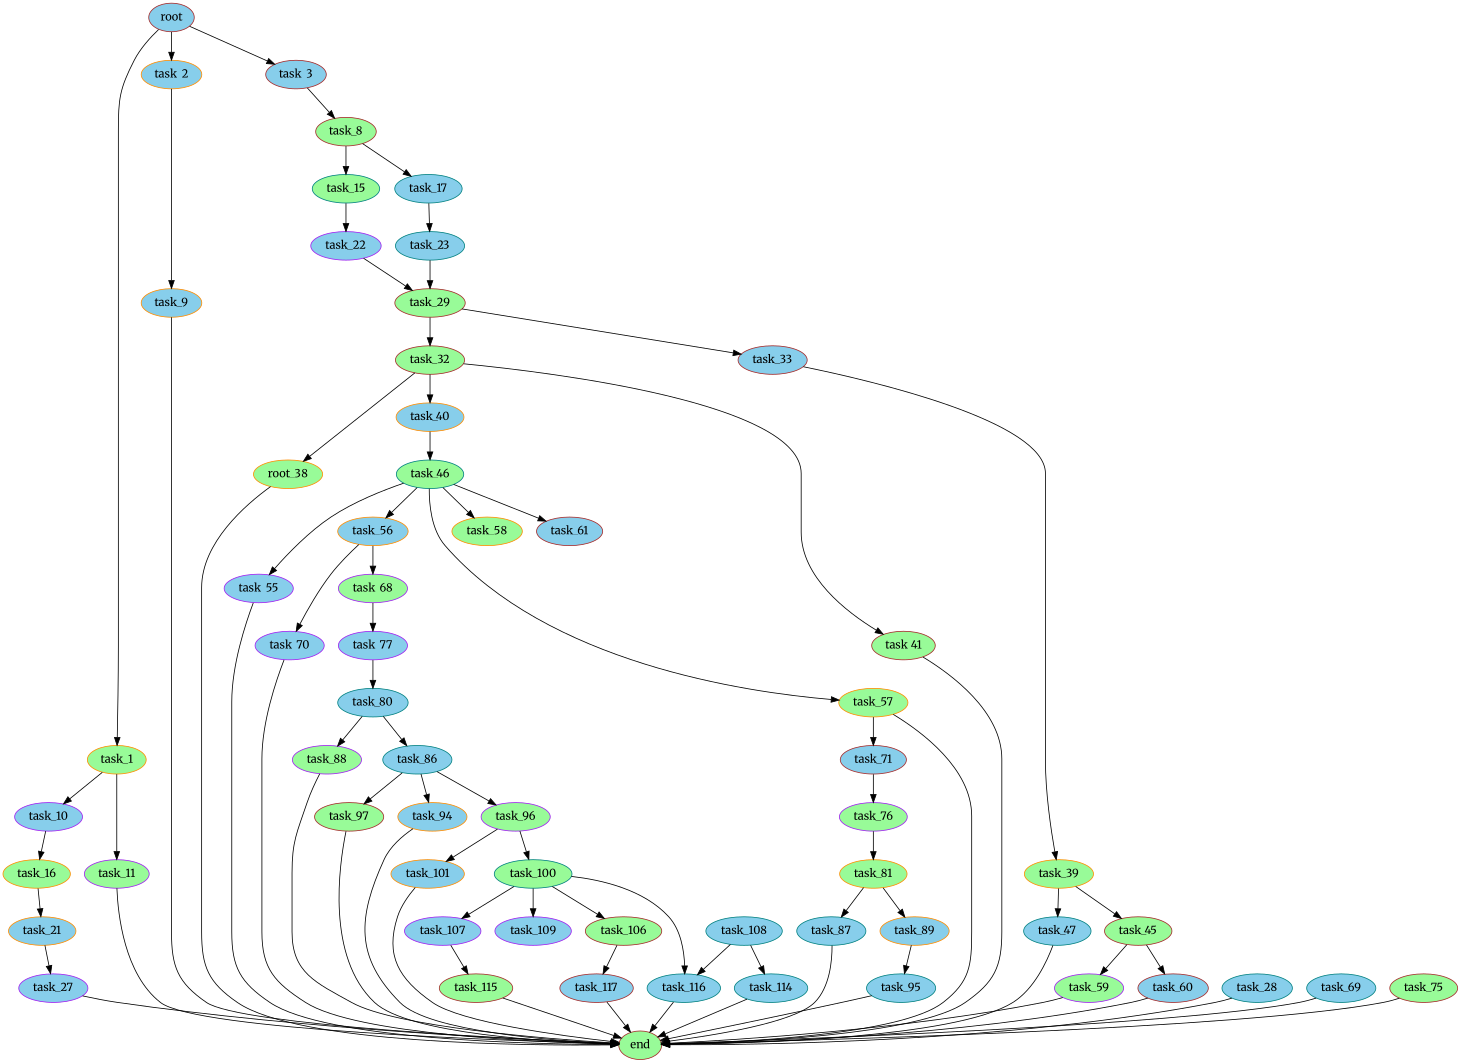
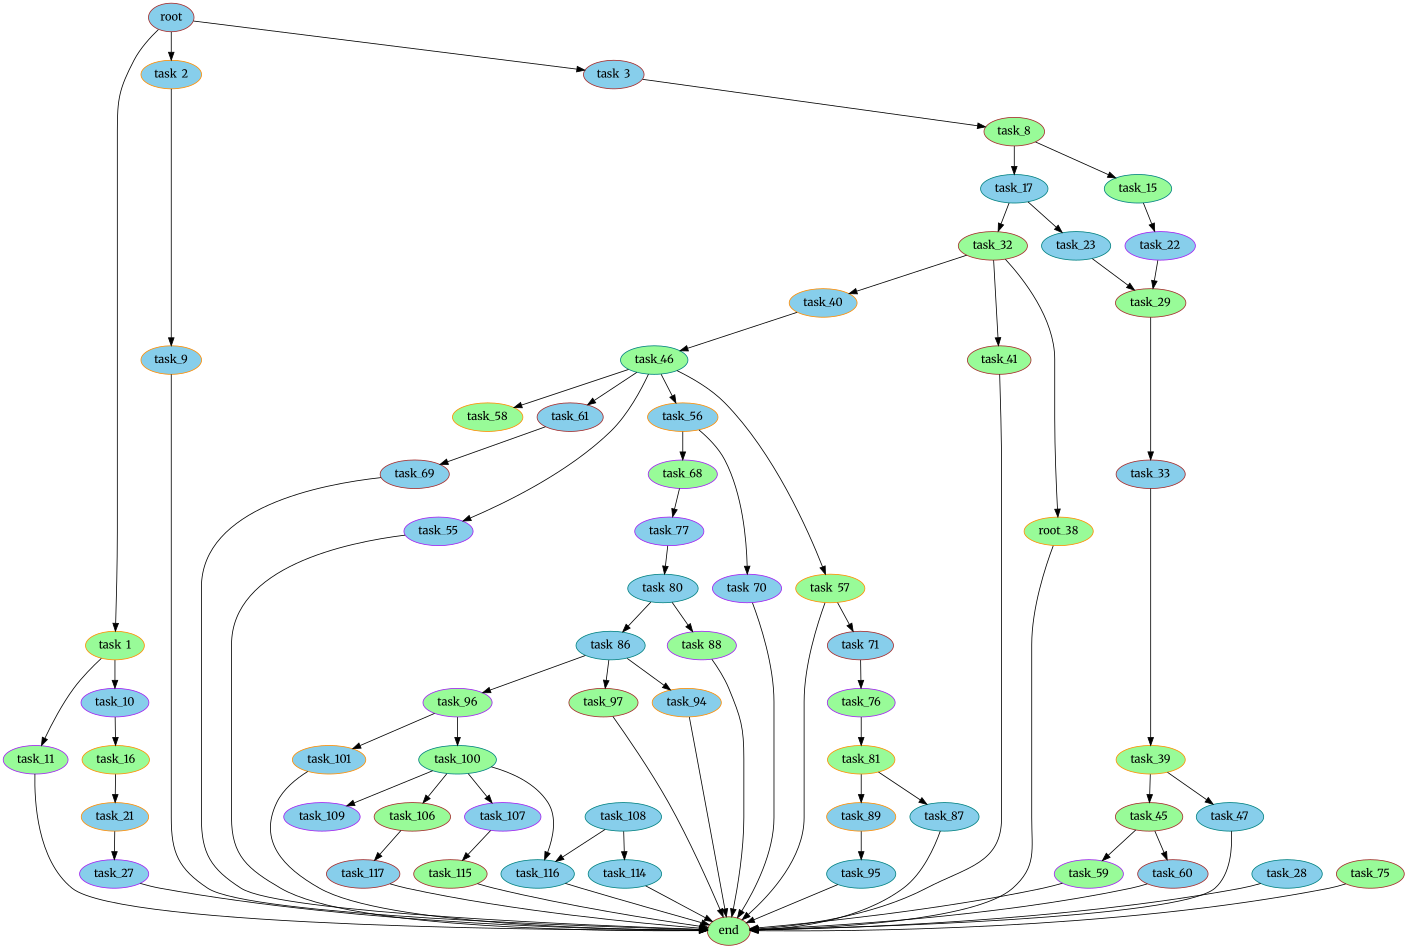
edge "task_29" -> "task_32": now "task_17" -> "task_32"
edge "task_61" -> "task_69": added
node "task_69": color teal -> brown
